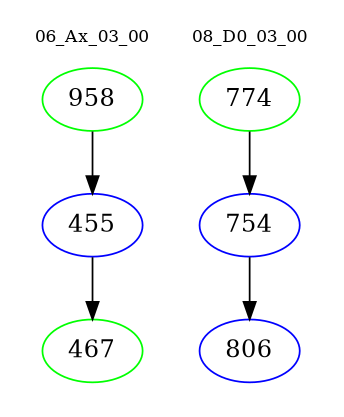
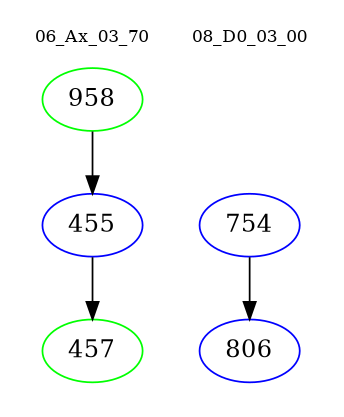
cluster "06_Ax_03_00": label "06_Ax_03_00" -> "06_Ax_03_70"
node "774": removed
node "467": label "467" -> "457"
